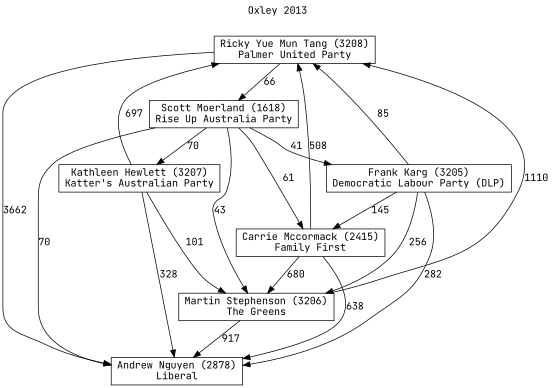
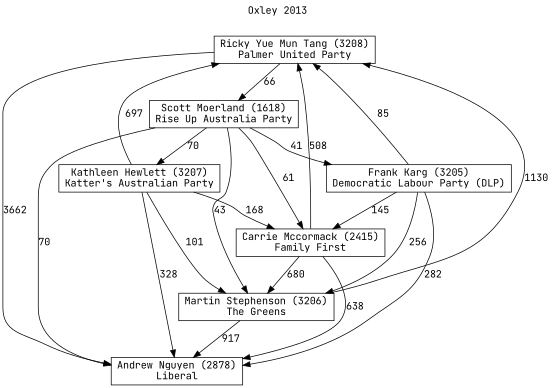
edge "Martin Stephenson (3206) The Greens" -> "Ricky Yue Mun Tang (3208) Palmer United Party": label "1110" -> "1130"
edge "Kathleen Hewlett (3207) Katter's Australian Party" -> "Carrie Mccormack (2415) Family First": added, label "168"
